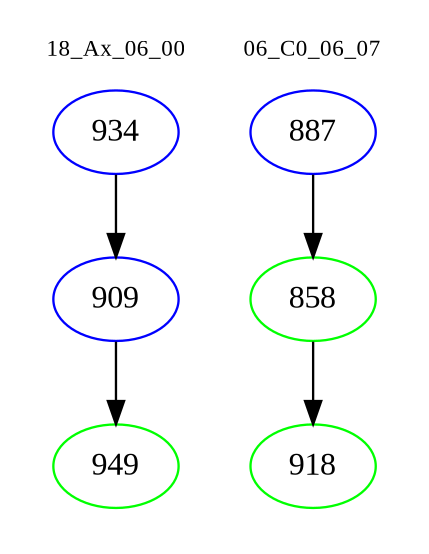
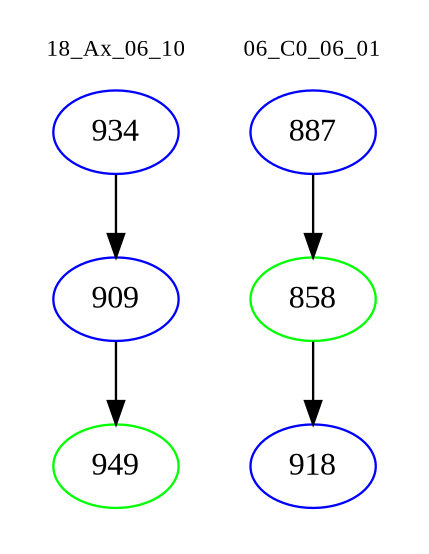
cluster "18_Ax_06_00": label "18_Ax_06_00" -> "18_Ax_06_10"
cluster "06_C0_06_07": label "06_C0_06_07" -> "06_C0_06_01"
node "918": color green -> blue
